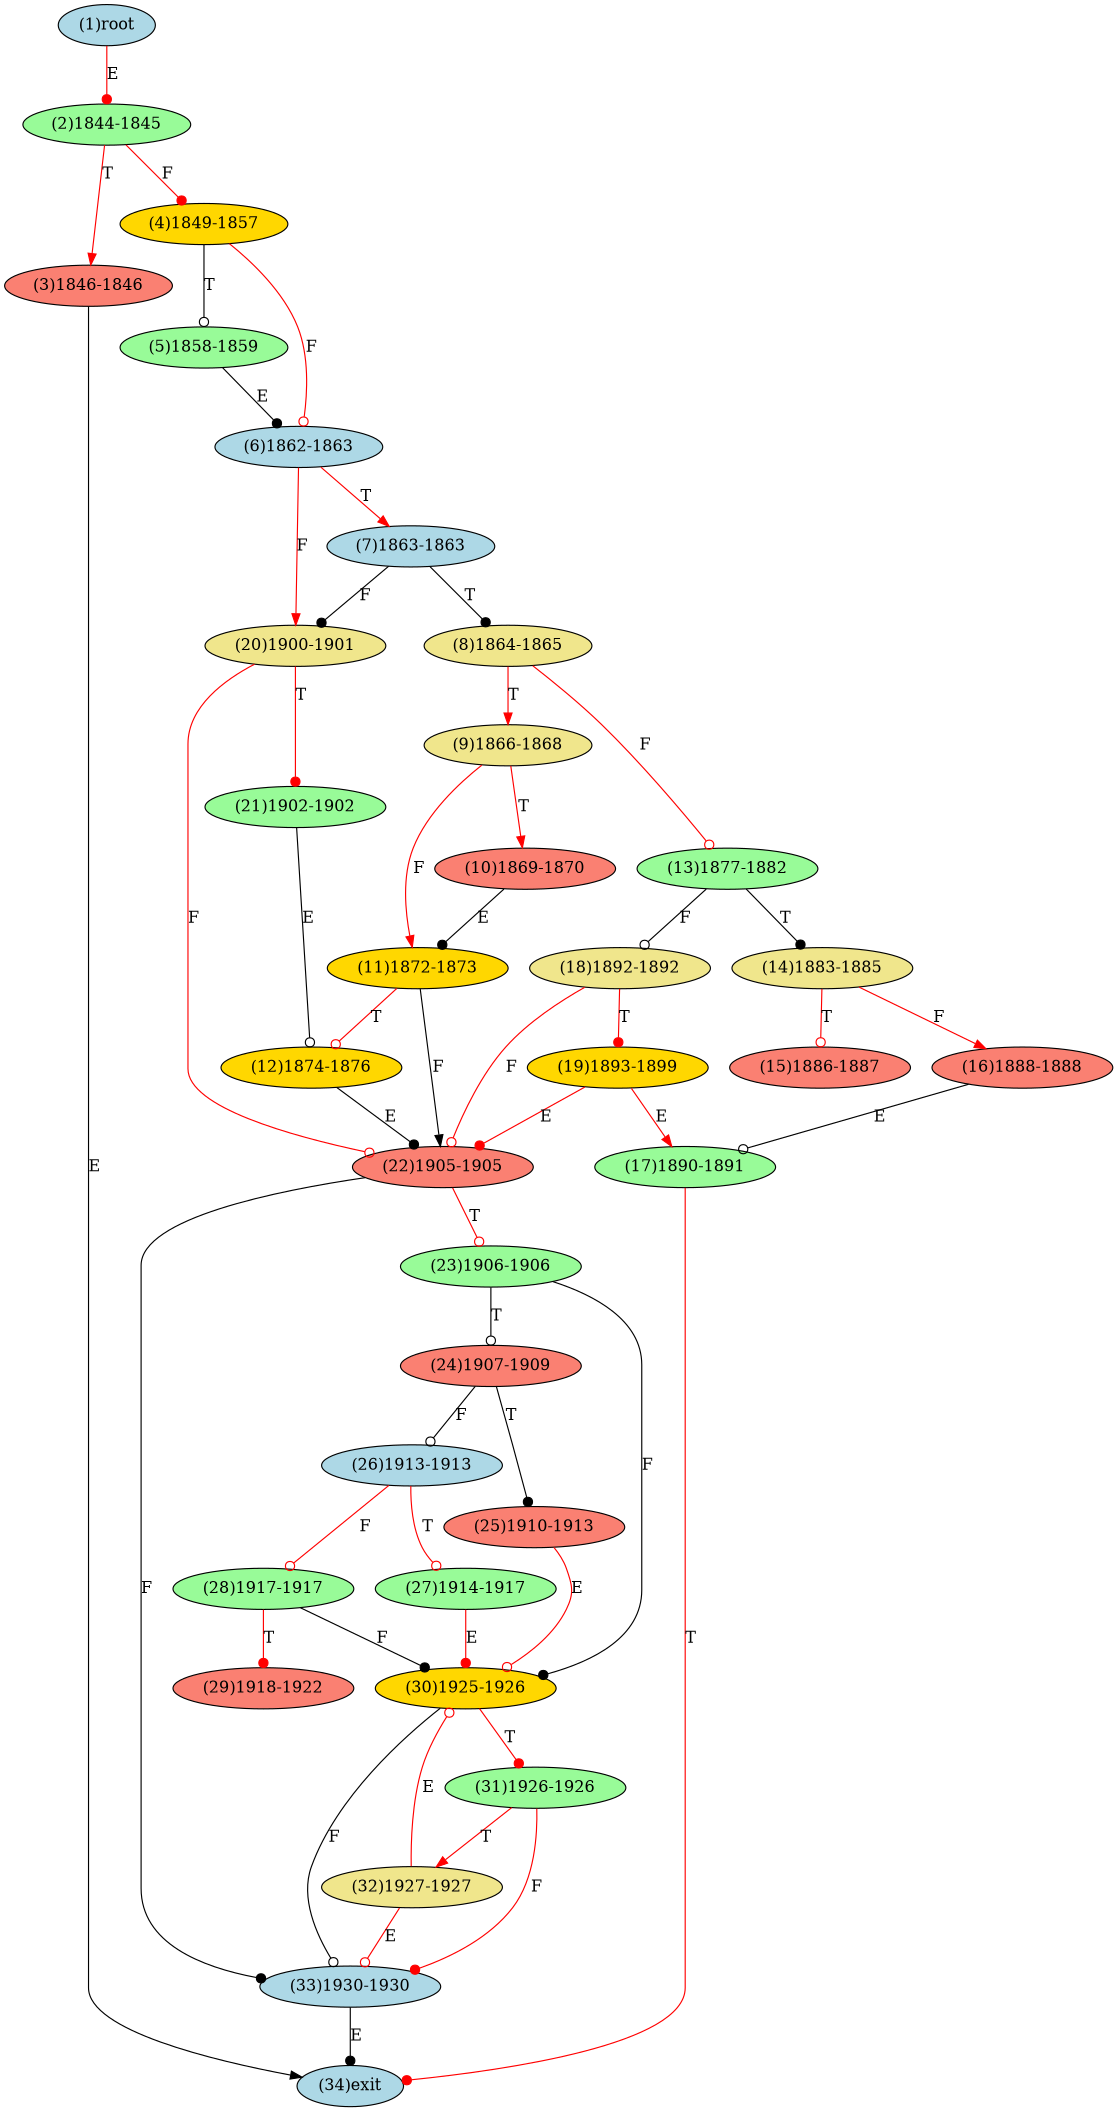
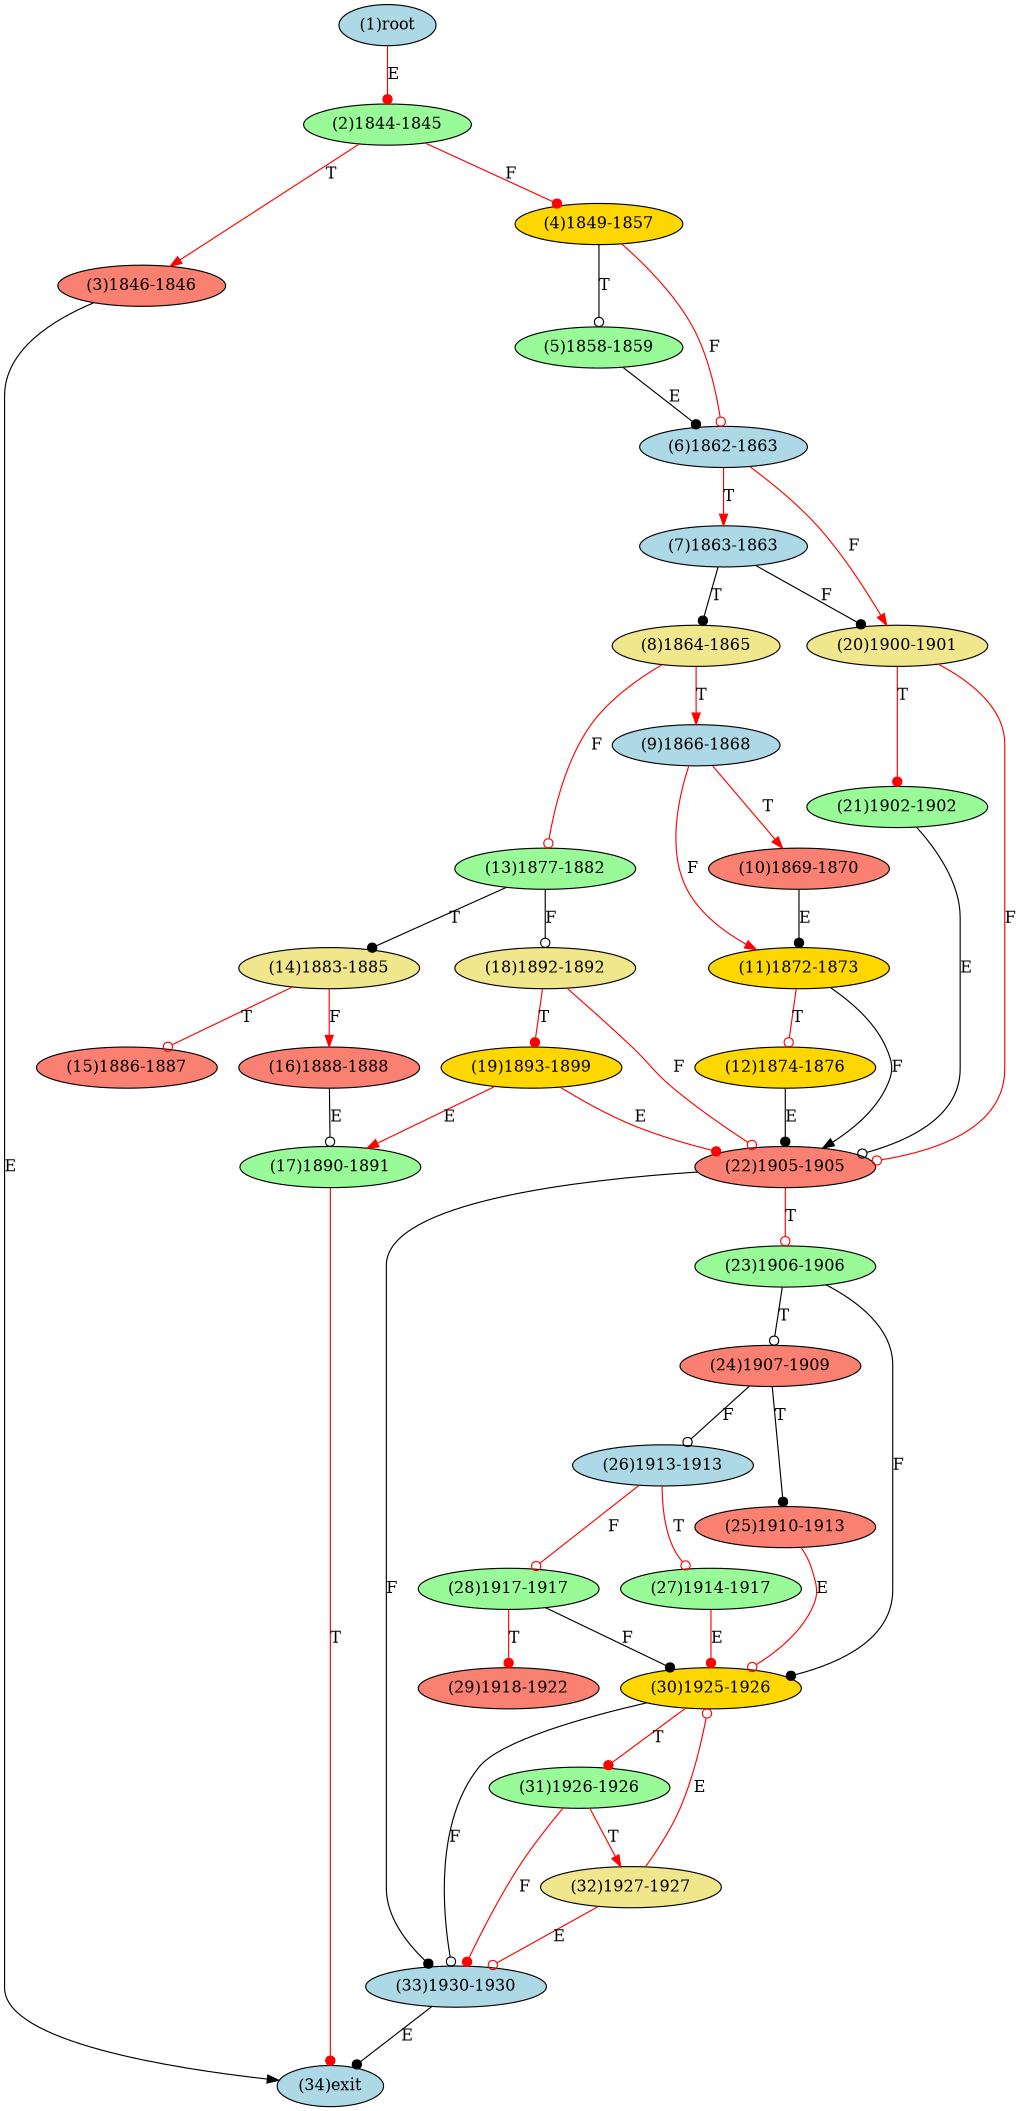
node "(9)1866-1868": fillcolor khaki -> lightblue
edge "(21)1902-1902" -> "(12)1874-1876": now "(21)1902-1902" -> "(22)1905-1905"
